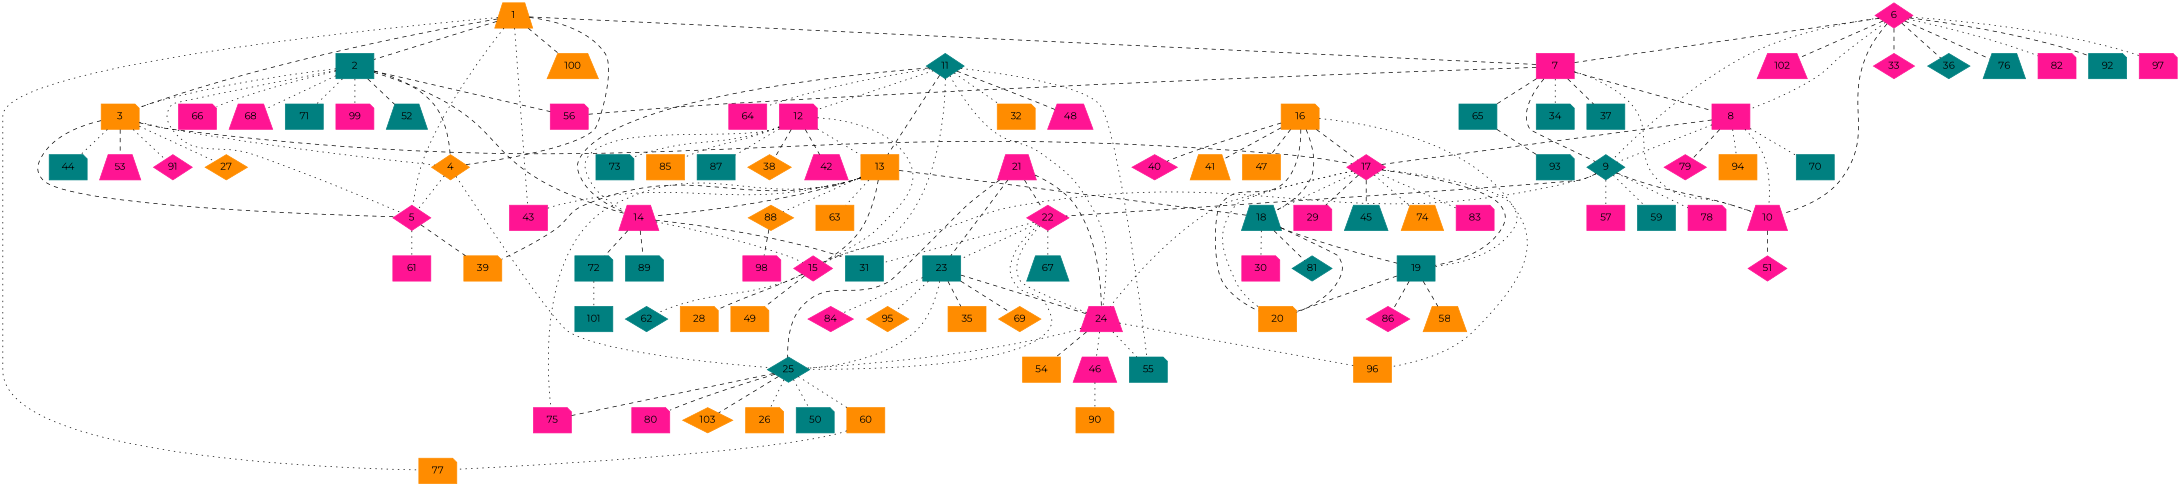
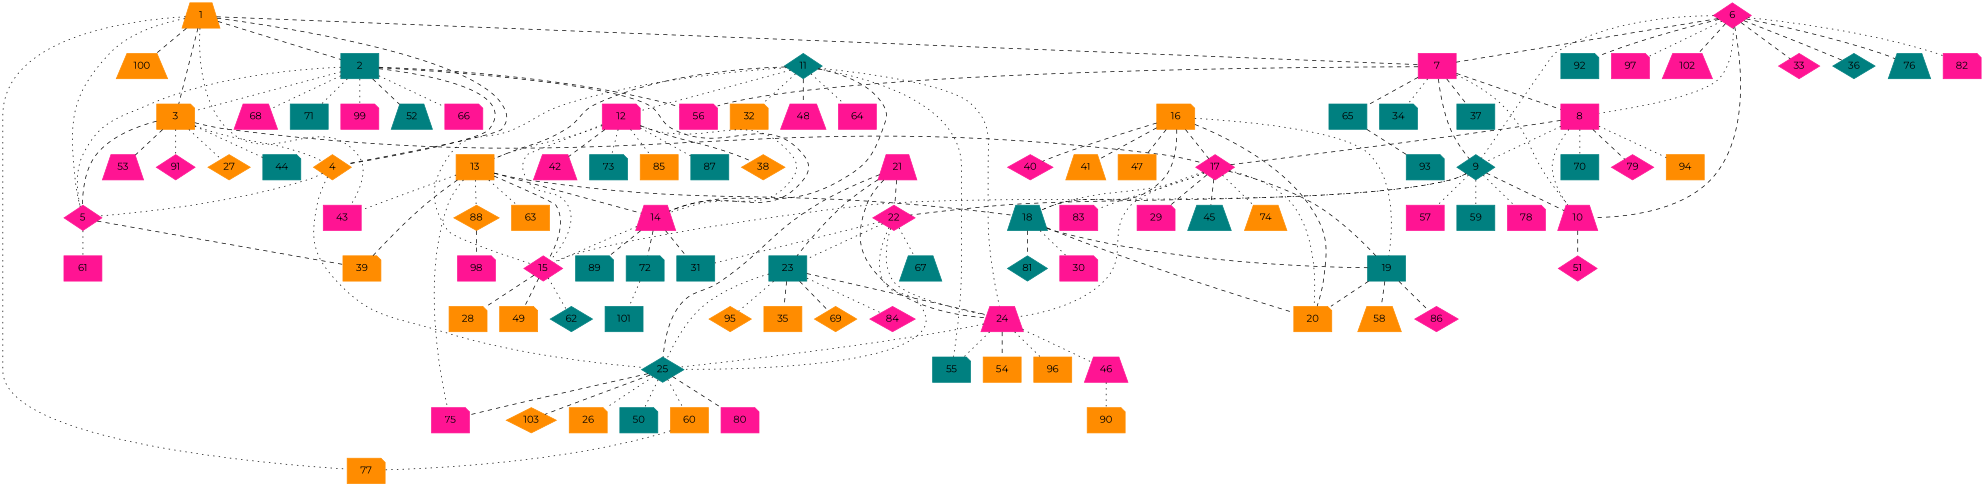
edge "17" -- "96": removed
